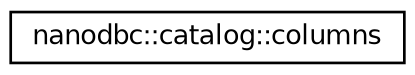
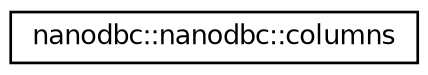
node "nanodbc::catalog::columns": label "nanodbc::catalog::columns" -> "nanodbc::nanodbc::columns"
